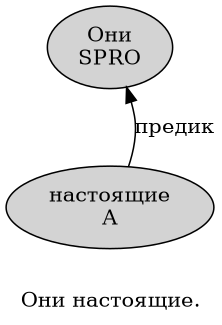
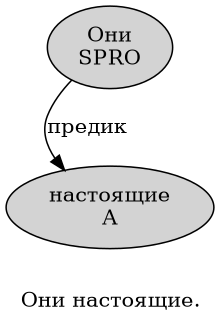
edge "настоящие A" -> "Они SPRO": reversed
